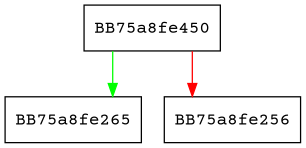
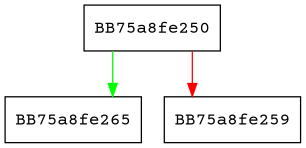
node "BB75a8fe450": label "BB75a8fe450" -> "BB75a8fe250"
node "BB75a8fe256": label "BB75a8fe256" -> "BB75a8fe259"
